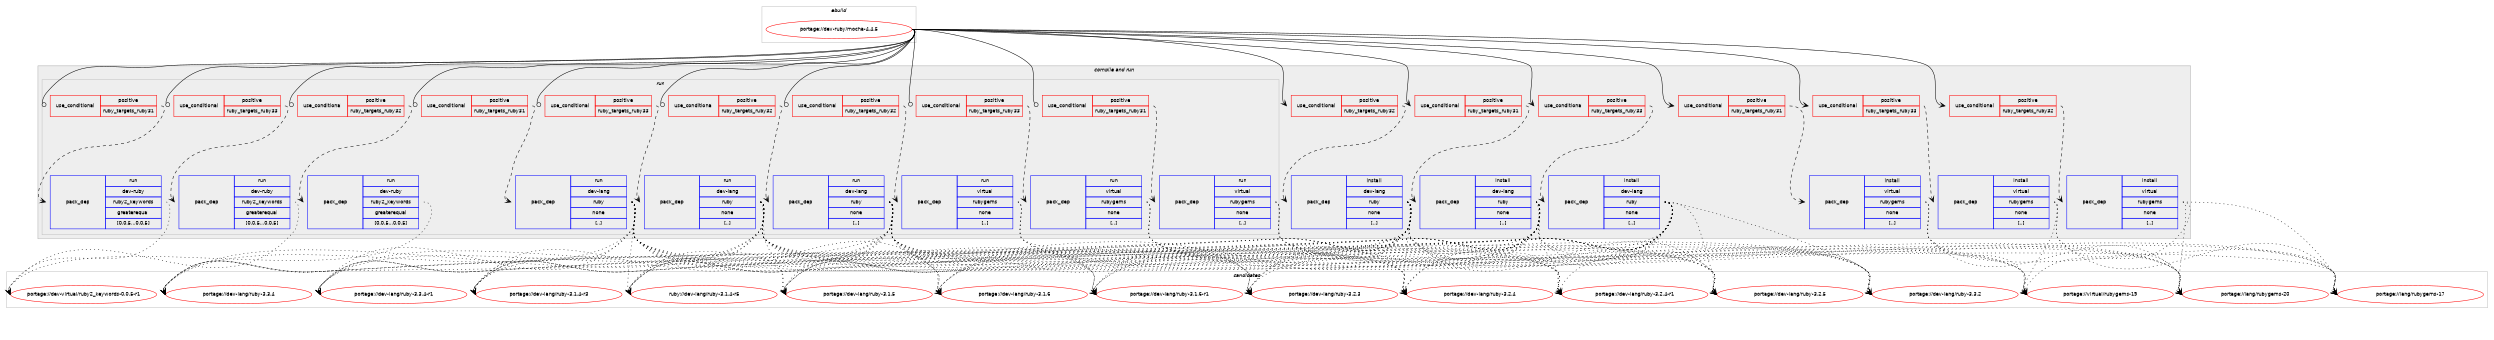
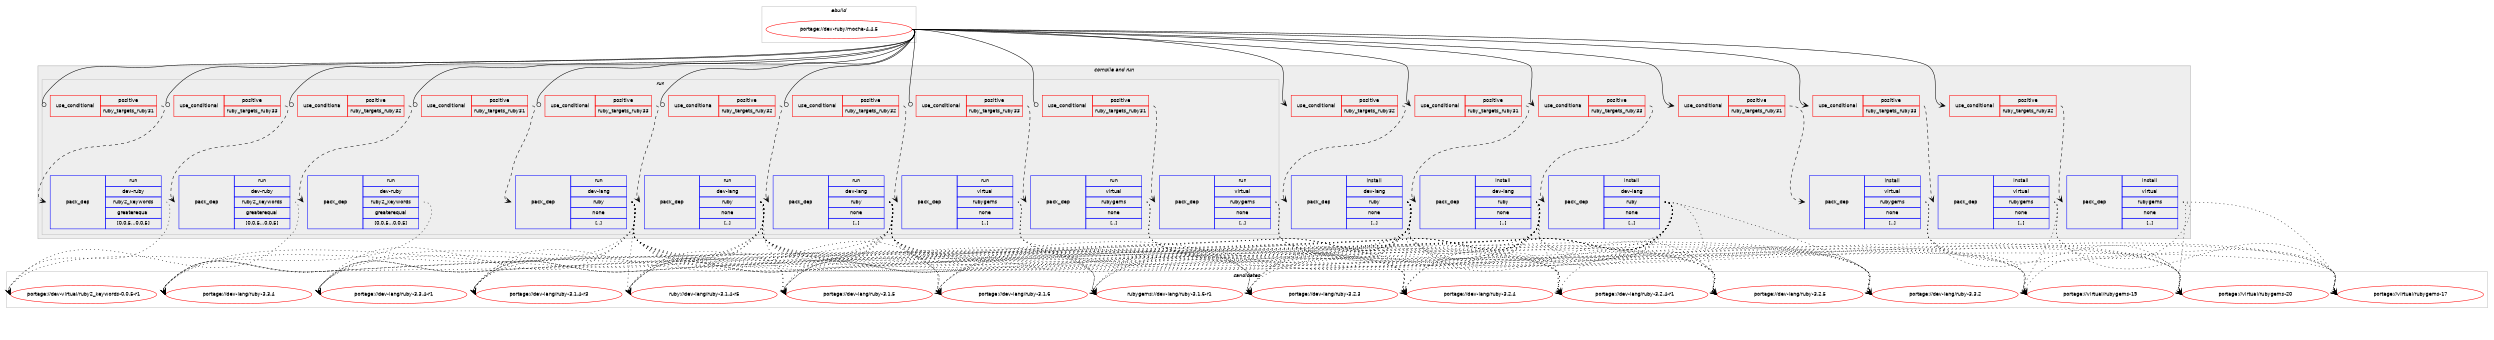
node "portage://dev-lang/ruby-3.1.6-r1": label "portage://dev-lang/ruby-3.1.6-r1" -> "rubygems://dev-lang/ruby-3.1.6-r1"
node "portage://lang/rubygems-20": label "portage://lang/rubygems-20" -> "portage://virtual/rubygems-20"
node "portage://lang/rubygems-17": label "portage://lang/rubygems-17" -> "portage://virtual/rubygems-17"
